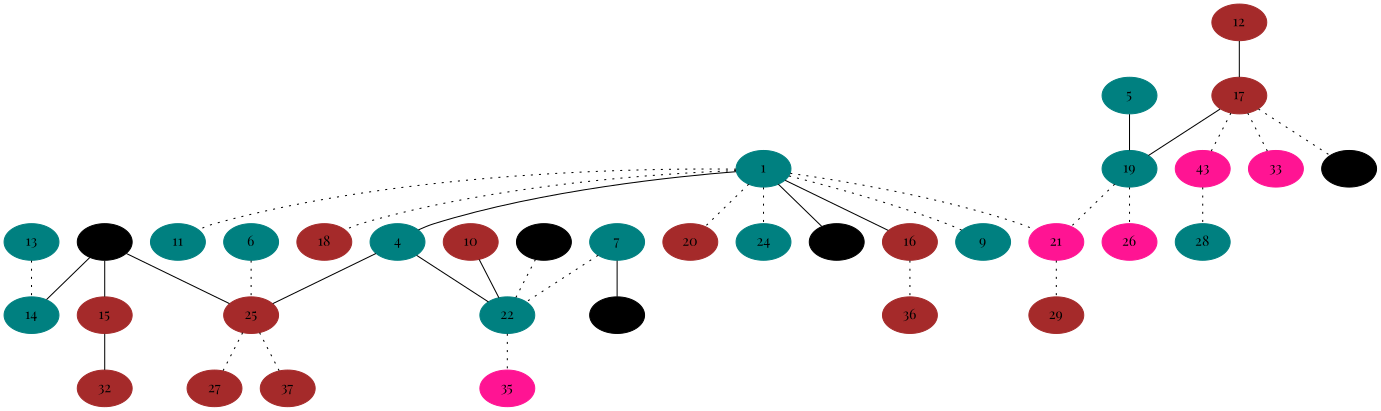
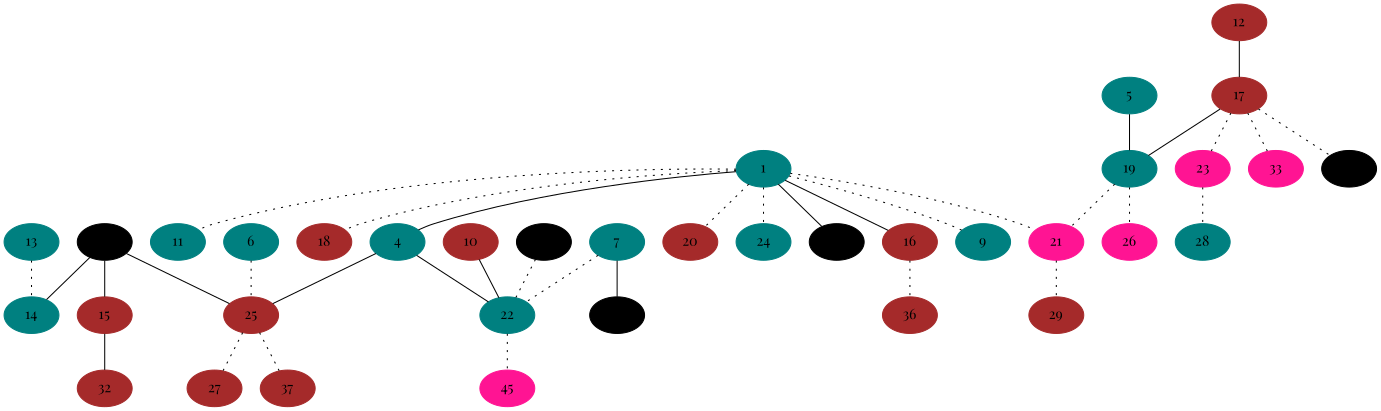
node "43": label "43" -> "23"
node "35": label "35" -> "45"
